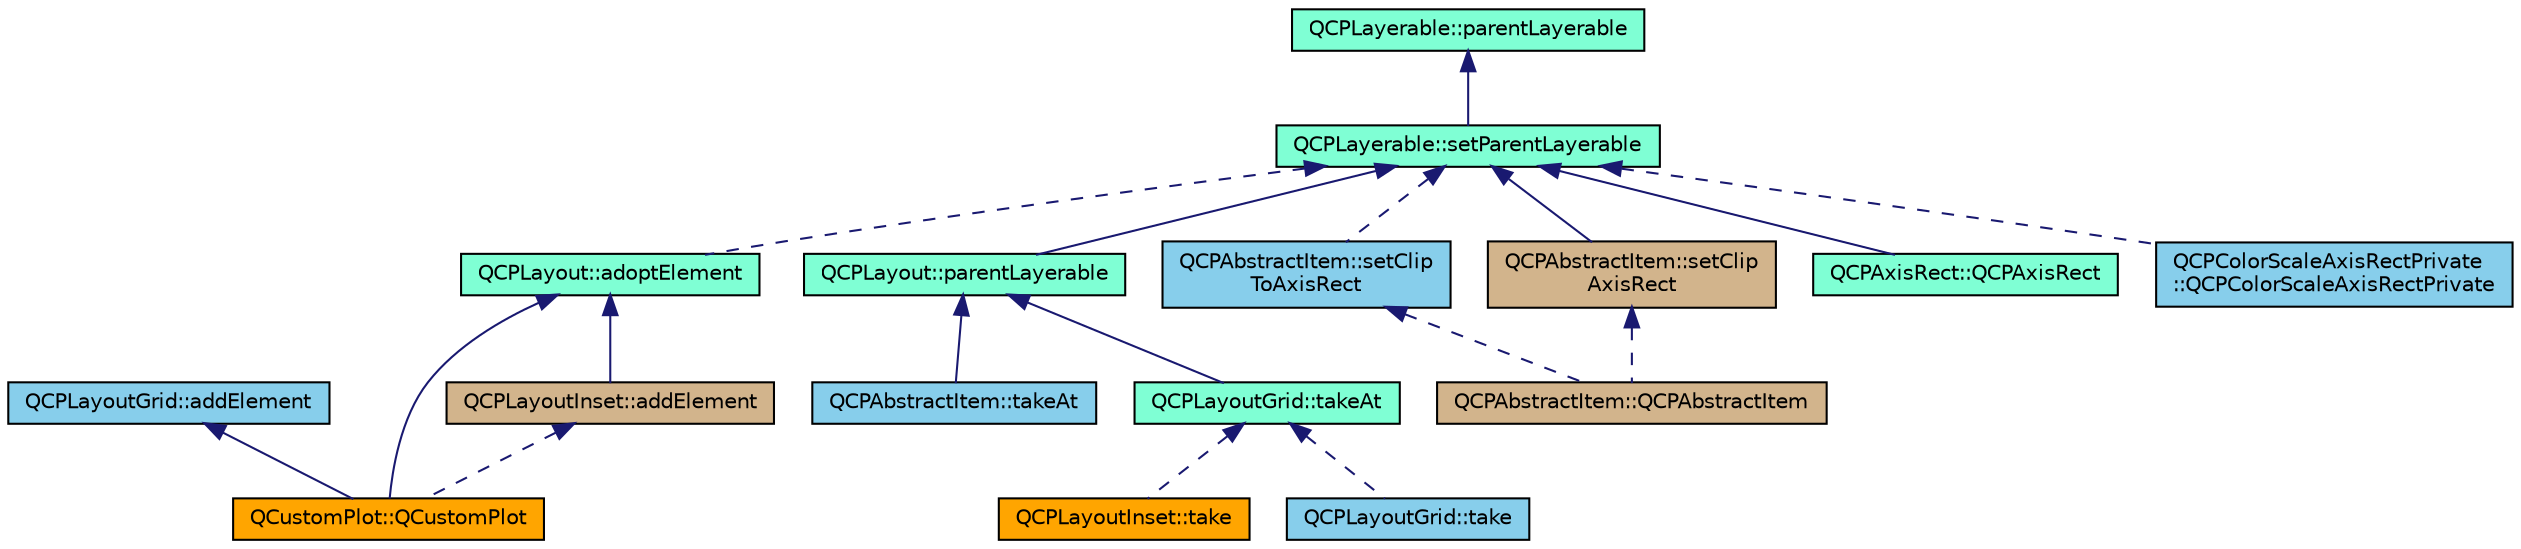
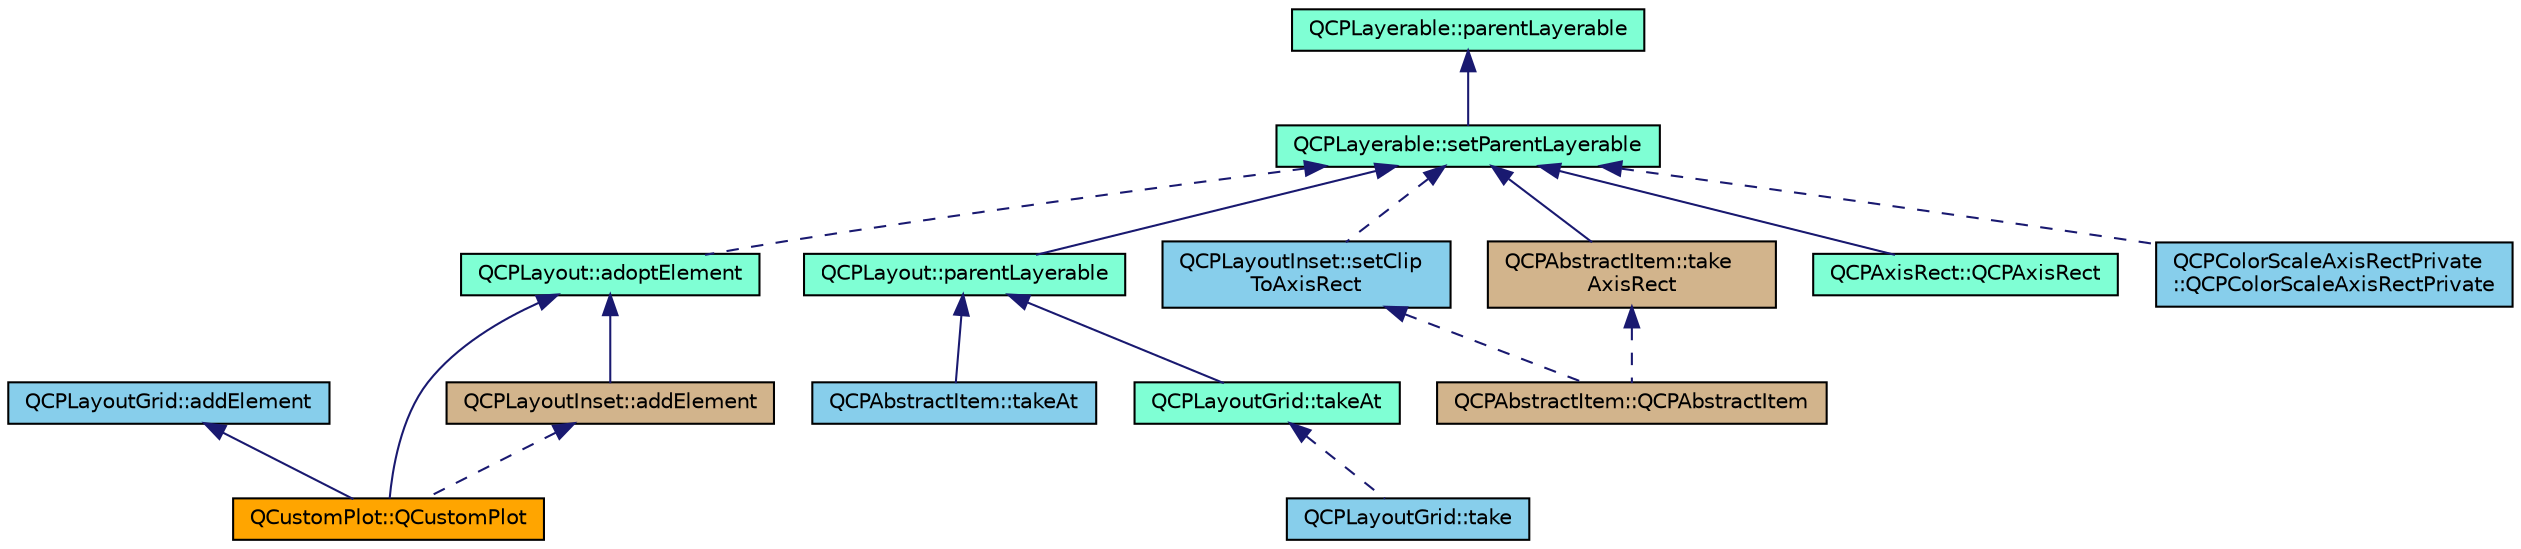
node "QCPAbstractItem::setClip ToAxisRect": label "QCPAbstractItem::setClip ToAxisRect" -> "QCPLayoutInset::setClip ToAxisRect"
node "QCPAbstractItem::setClip AxisRect": label "QCPAbstractItem::setClip AxisRect" -> "QCPAbstractItem::take AxisRect"
node "QCPLayoutInset::take": removed
